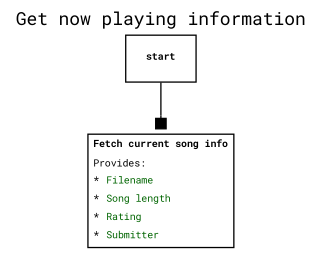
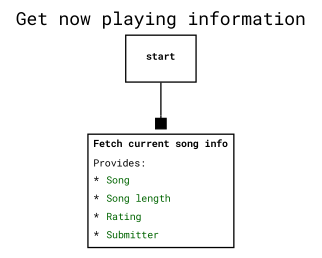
node "Fetch current song info": text "Filename" -> "Song"
